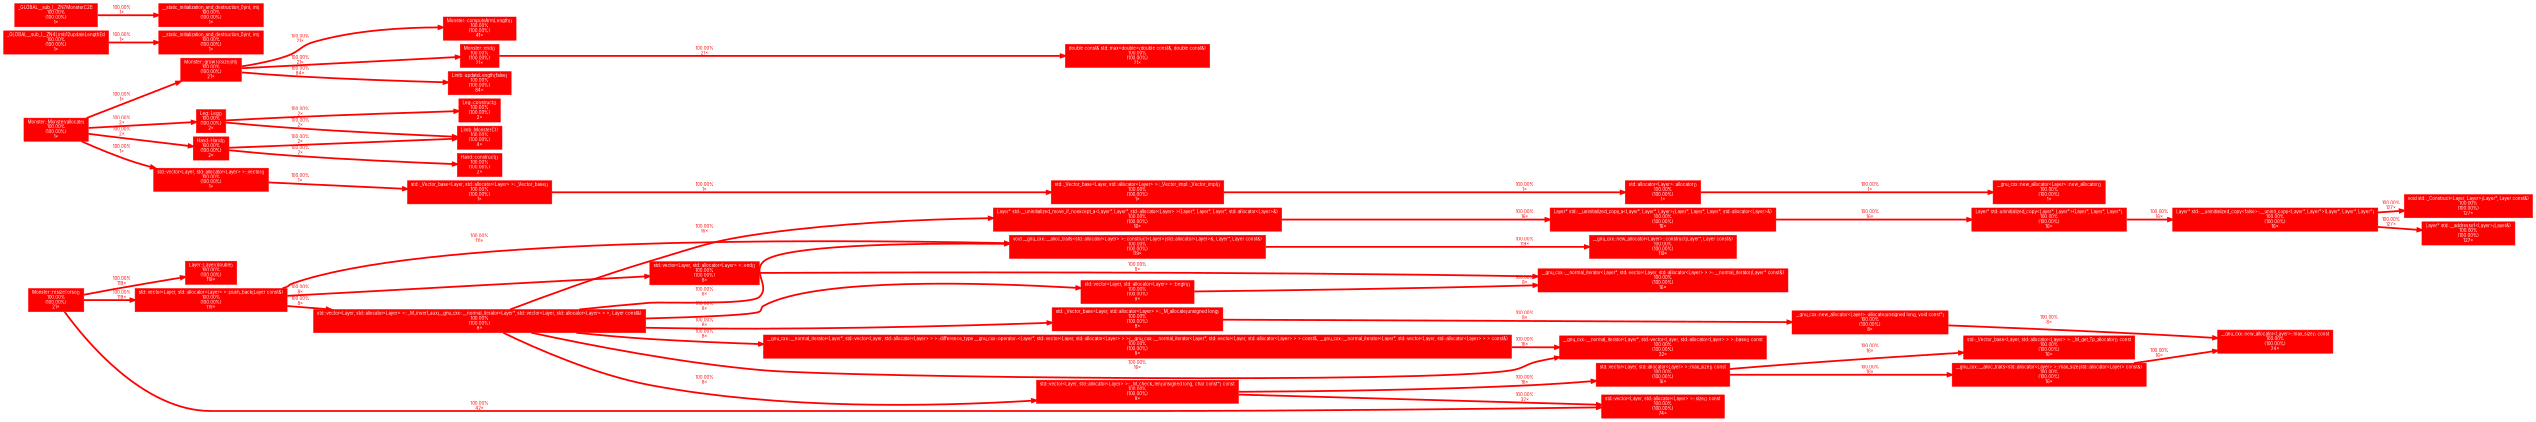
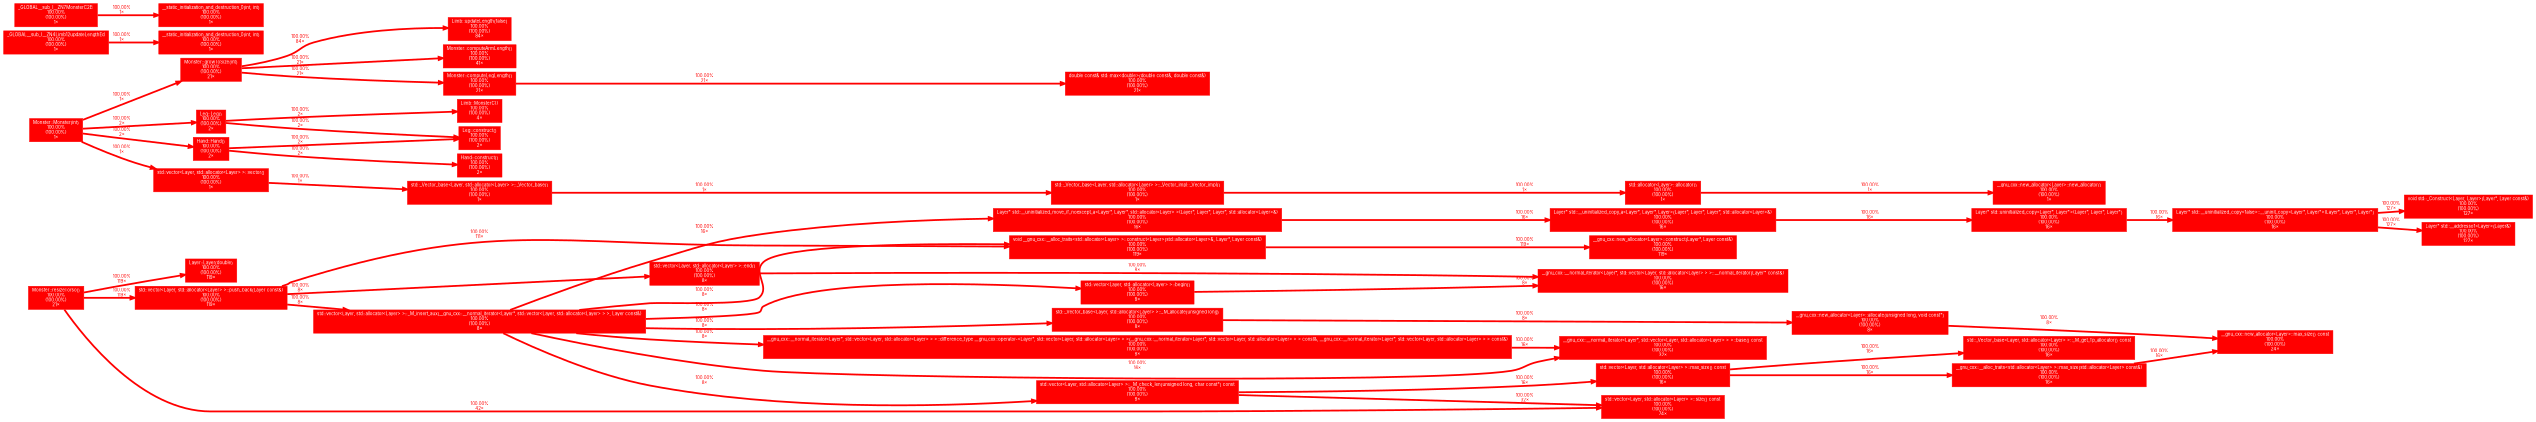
node "Monster::end() 100.00% (100.00%) 21×": label "Monster::end() 100.00% (100.00%) 21×" -> "Monster::computeLegLength() 100.00% (100.00%) 21×"
node "Monster::Monster(allocate) 100.00% (100.00%) 1×": label "Monster::Monster(allocate) 100.00% (100.00%) 1×" -> "Monster::Monster(int) 100.00% (100.00%) 1×"
edge "Hand::Hand() 100.00% (100.00%) 2×" -> "Limb::MonsterC() 100.00% (100.00%) 4×": now "Hand::Hand() 100.00% (100.00%) 2×" -> "Leg::construct() 100.00% (100.00%) 2×"
